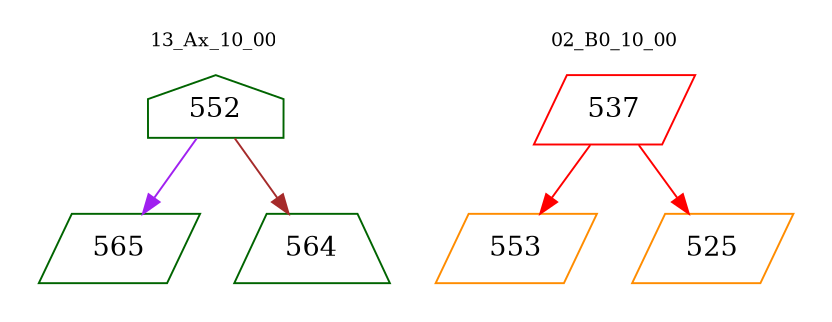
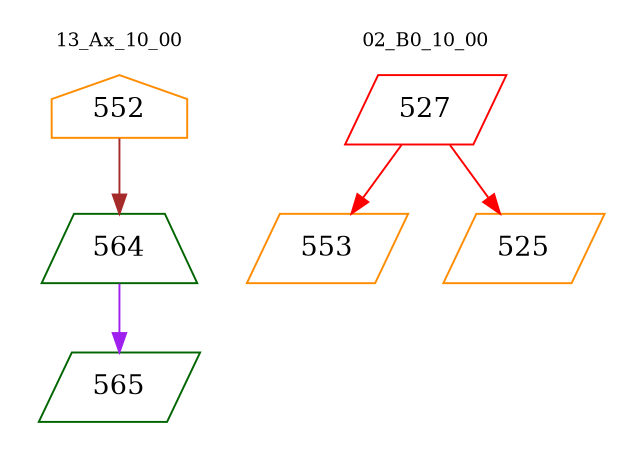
node "552": color darkgreen -> darkorange
node "537": label "537" -> "527"
edge "552" -> "565": now "564" -> "565"
